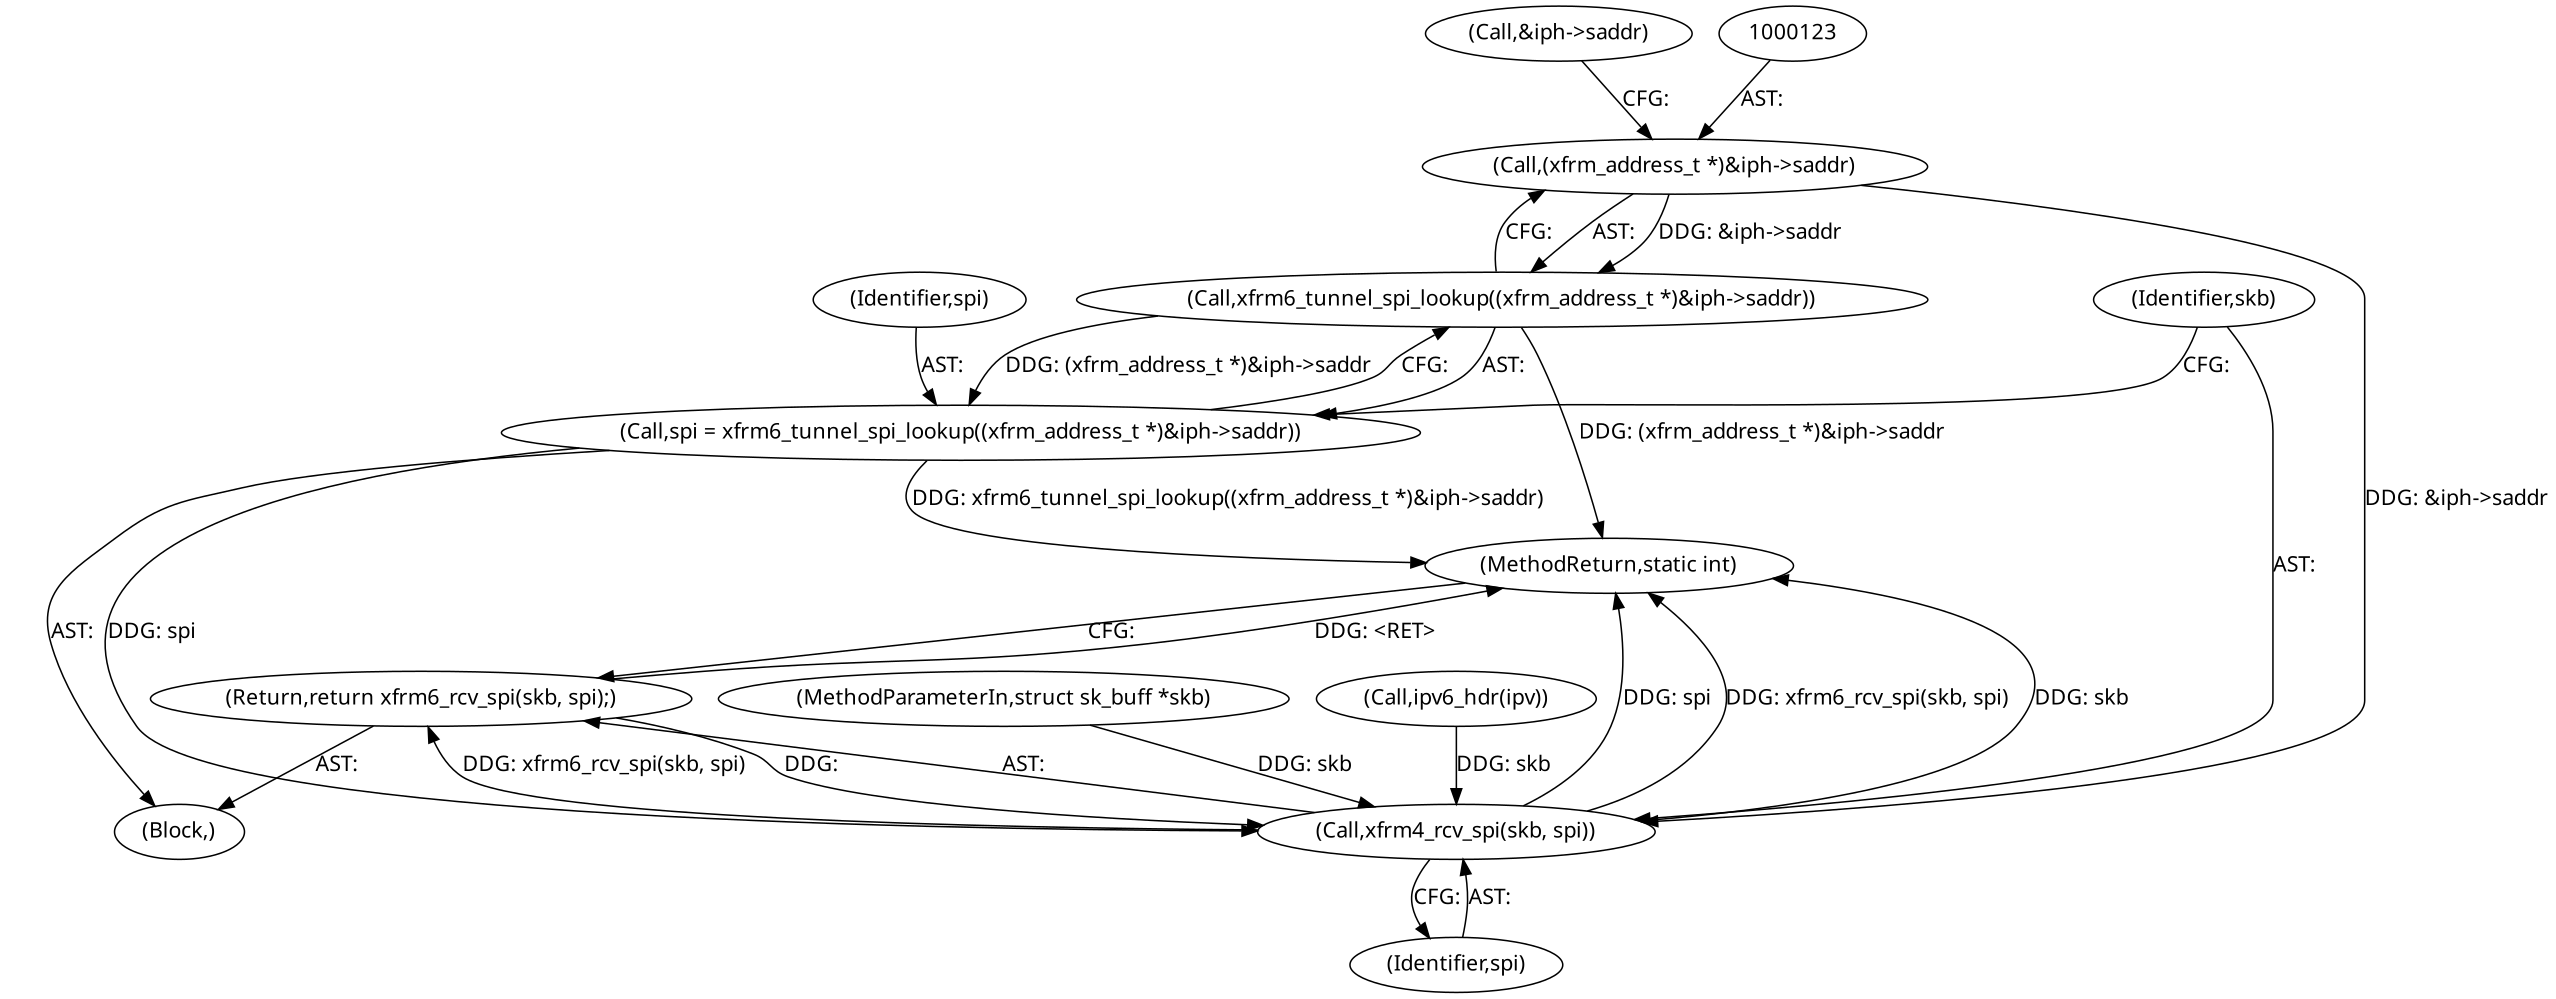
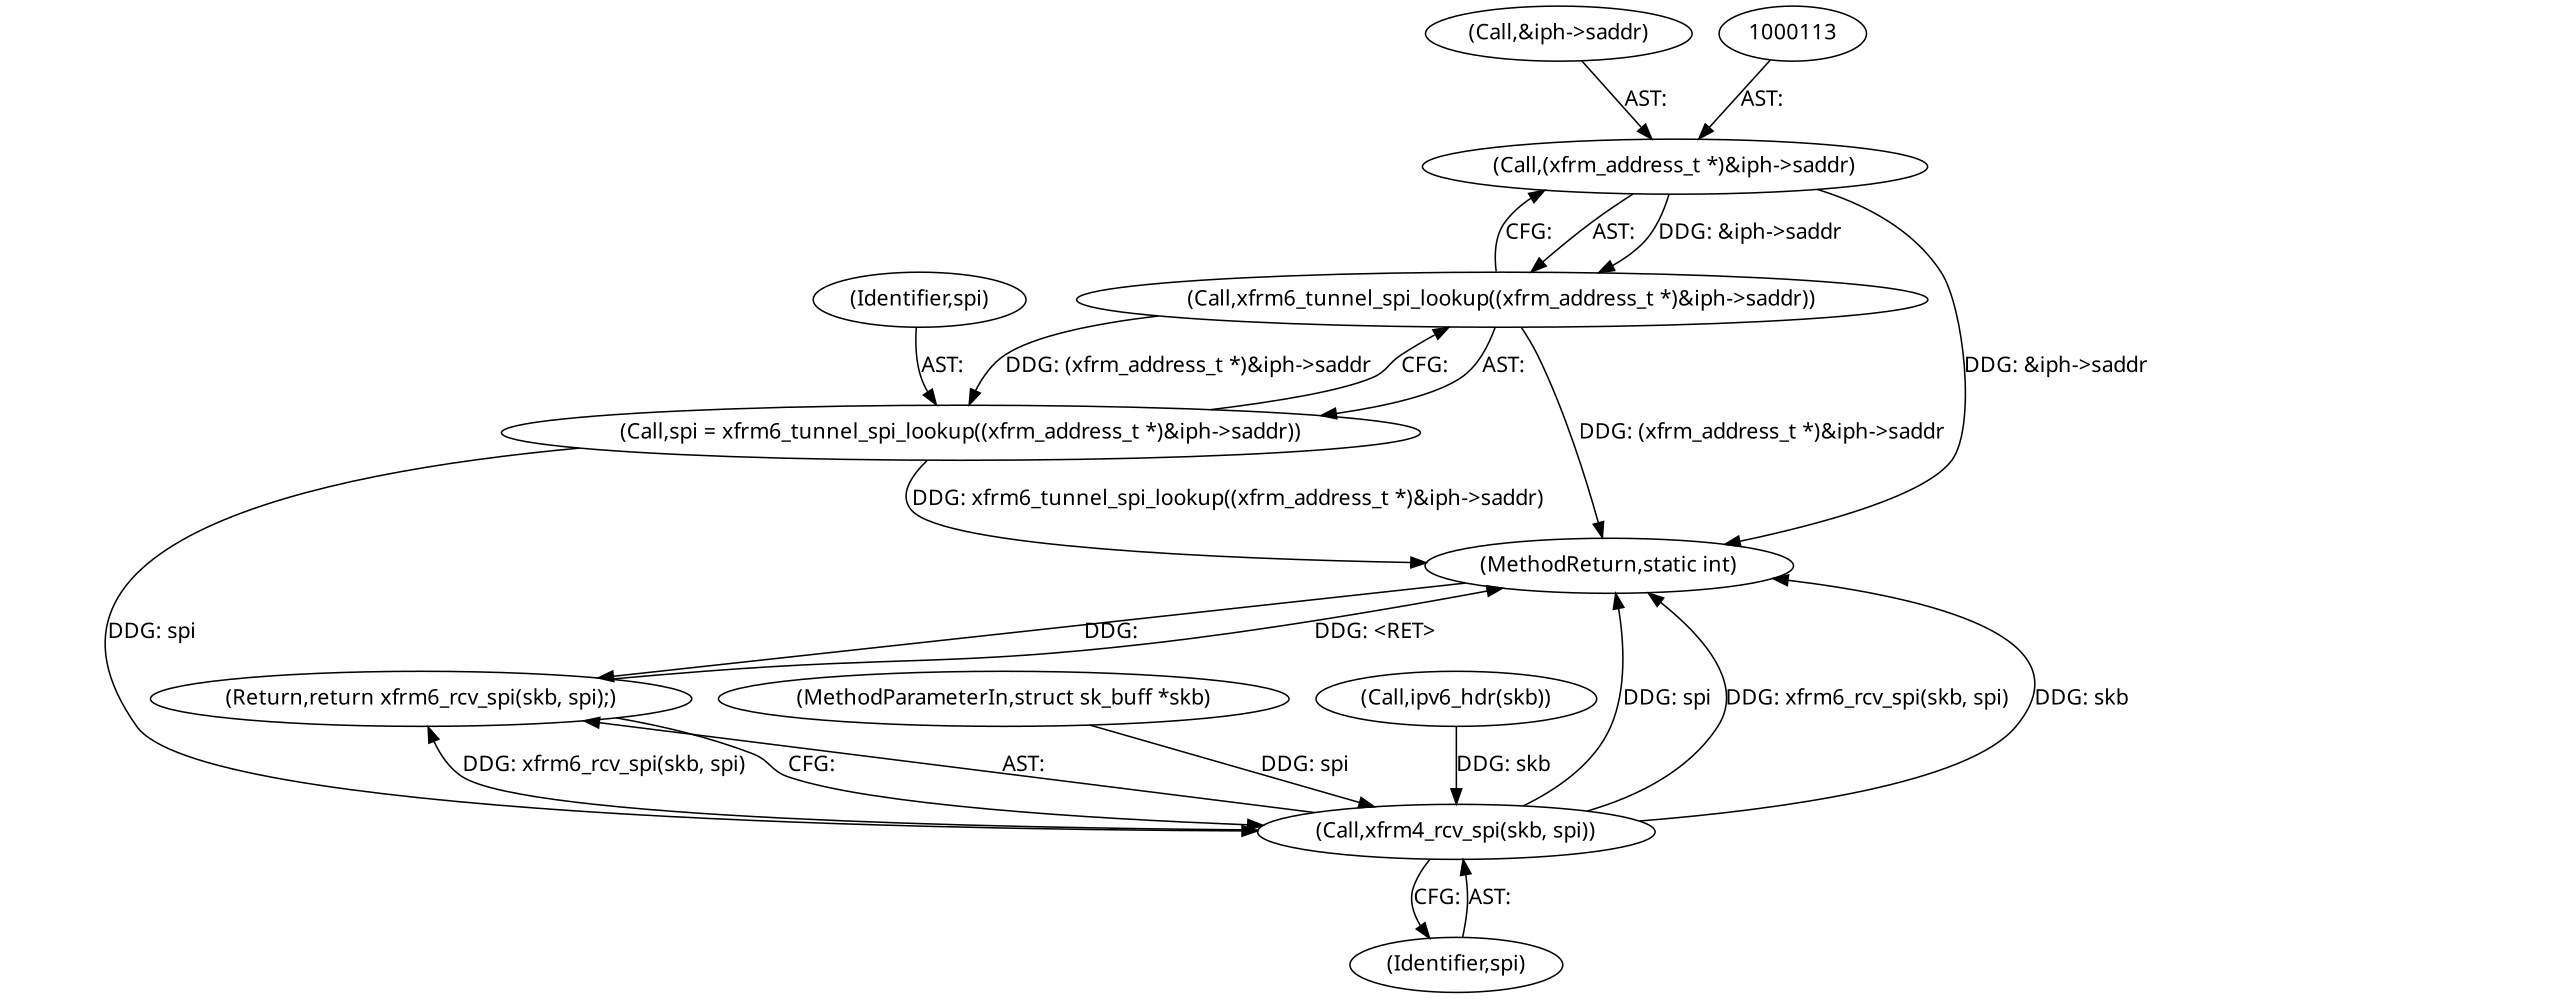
node "1000123": label "1000123" -> "1000113"
edge "(Call,&iph->saddr)" -> "(Call,(xfrm_address_t *)&iph->saddr)": label "CFG: " -> "AST: "
node "(Identifier,skb)": removed
edge "(Call,(xfrm_address_t *)&iph->saddr)" -> "(Call,xfrm4_rcv_spi(skb, spi))": now "(Call,(xfrm_address_t *)&iph->saddr)" -> "(MethodReturn,static int)"
edge "(MethodReturn,static int)" -> "(Return,return xfrm6_rcv_spi(skb, spi);)": label "CFG: " -> "DDG: "
node "(Call,ipv6_hdr(ipv))": label "(Call,ipv6_hdr(ipv))" -> "(Call,ipv6_hdr(skb))"
edge "(Return,return xfrm6_rcv_spi(skb, spi);)" -> "(Call,xfrm4_rcv_spi(skb, spi))": label "DDG: " -> "CFG: "
edge "(MethodParameterIn,struct sk_buff *skb)" -> "(Call,xfrm4_rcv_spi(skb, spi))": label "DDG: skb" -> "DDG: spi"
node "(Block,)": removed
